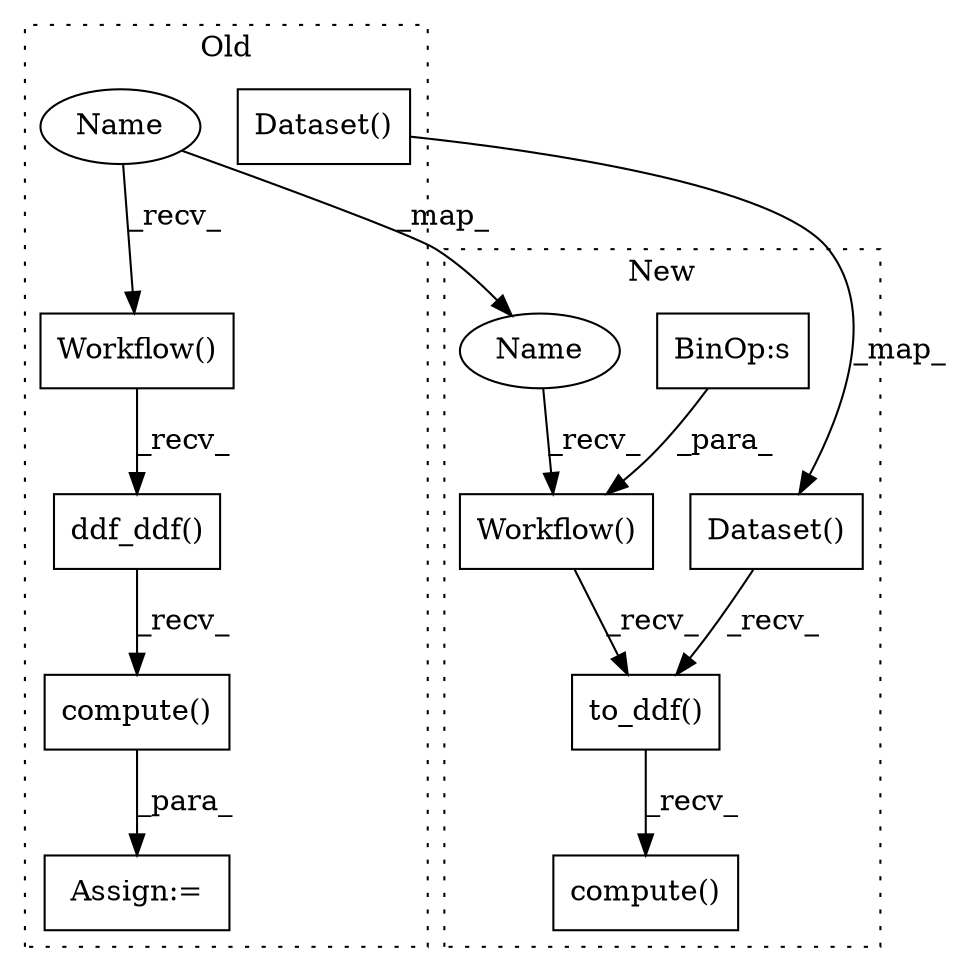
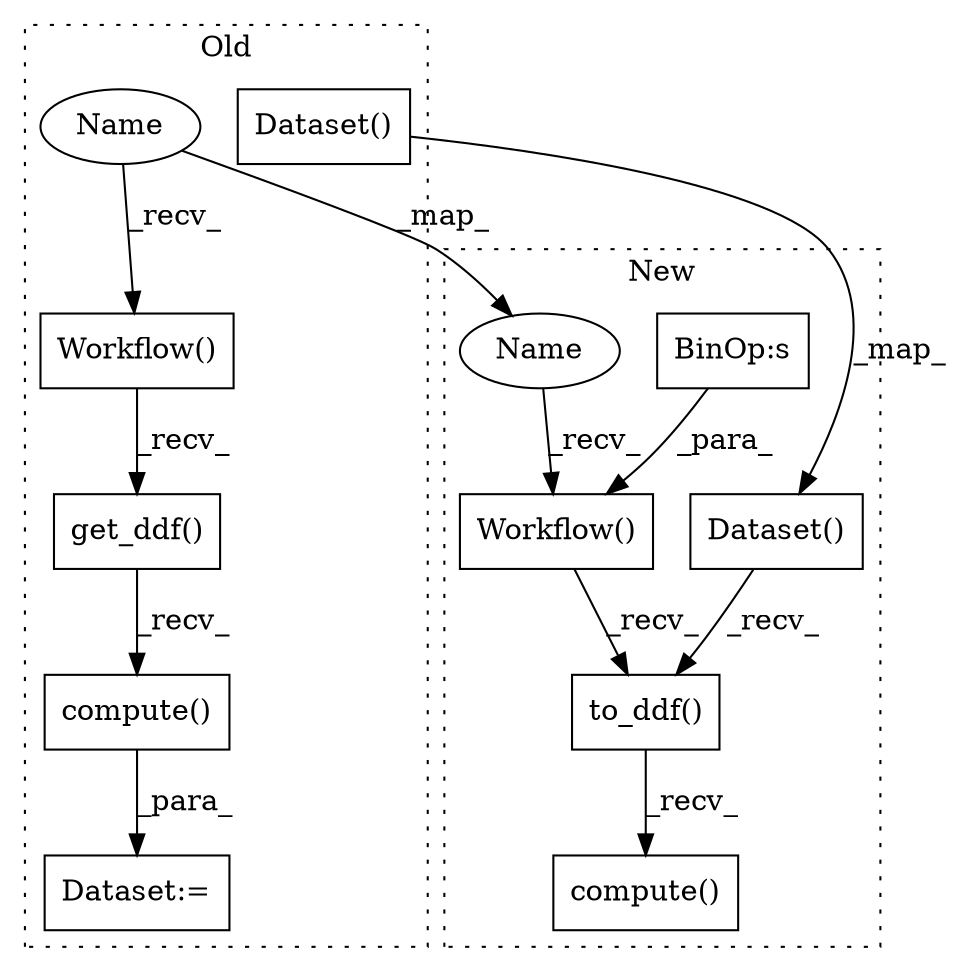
node "ddf_ddf()": label "ddf_ddf()" -> "get_ddf()"
node "Assign:=": label "Assign:=" -> "Dataset:="
